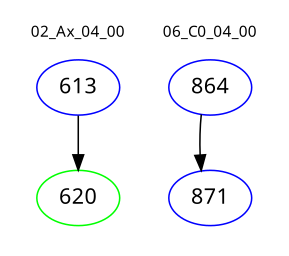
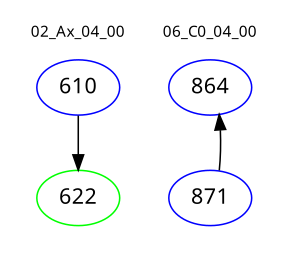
node "613": label "613" -> "610"
edge "864" -> "871": reversed
node "620": label "620" -> "622"
